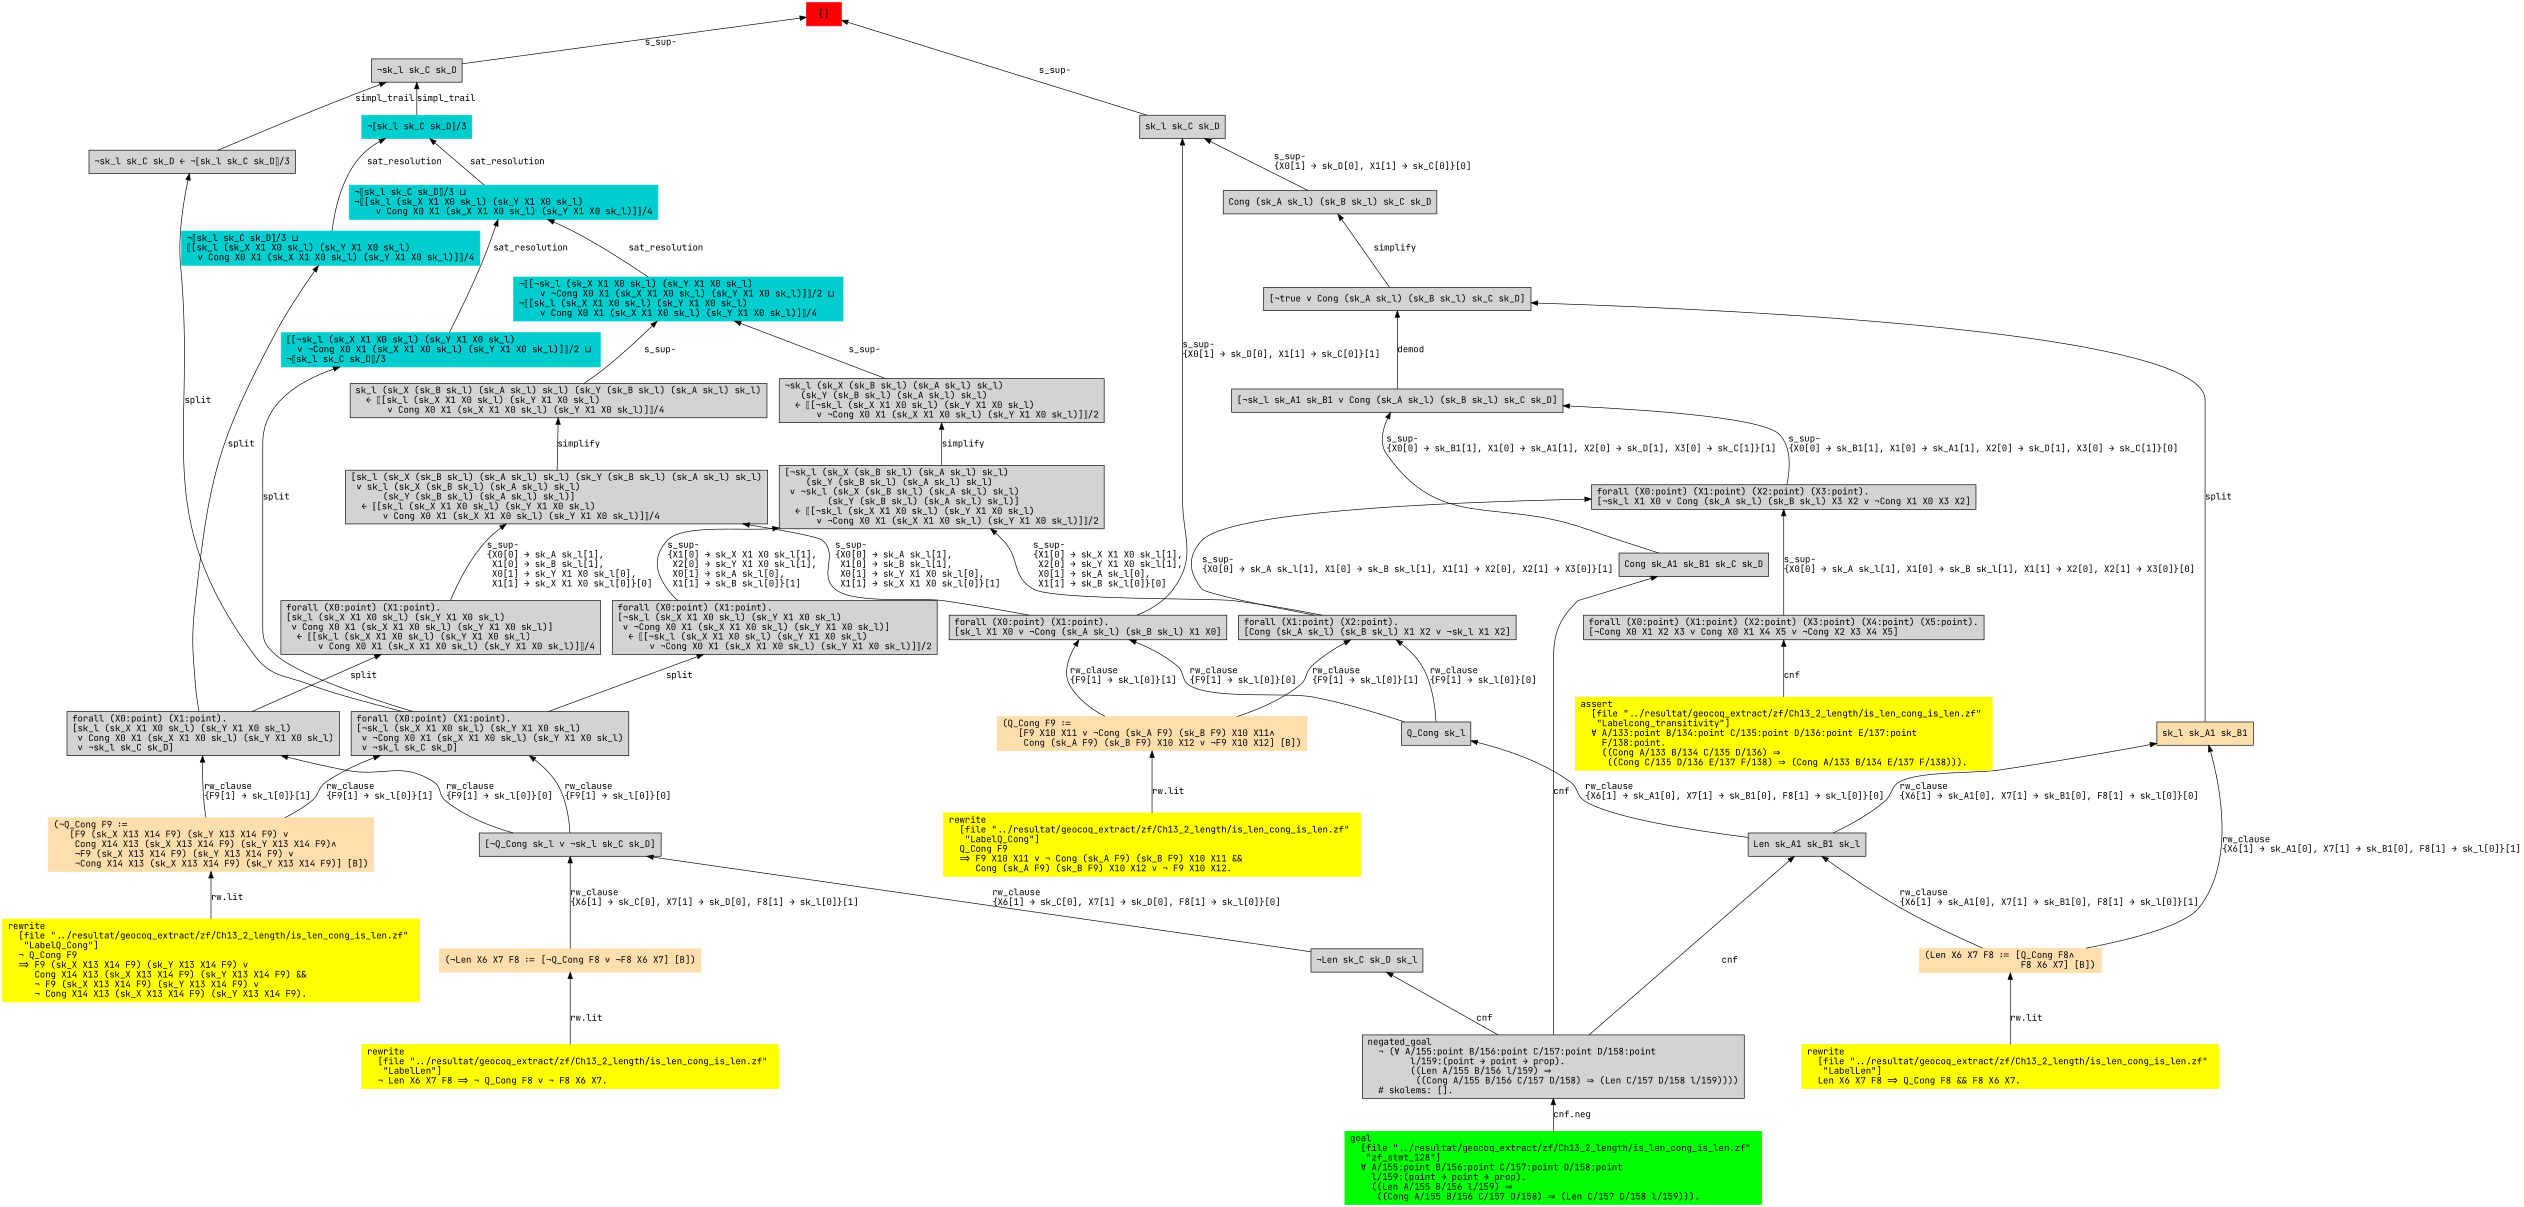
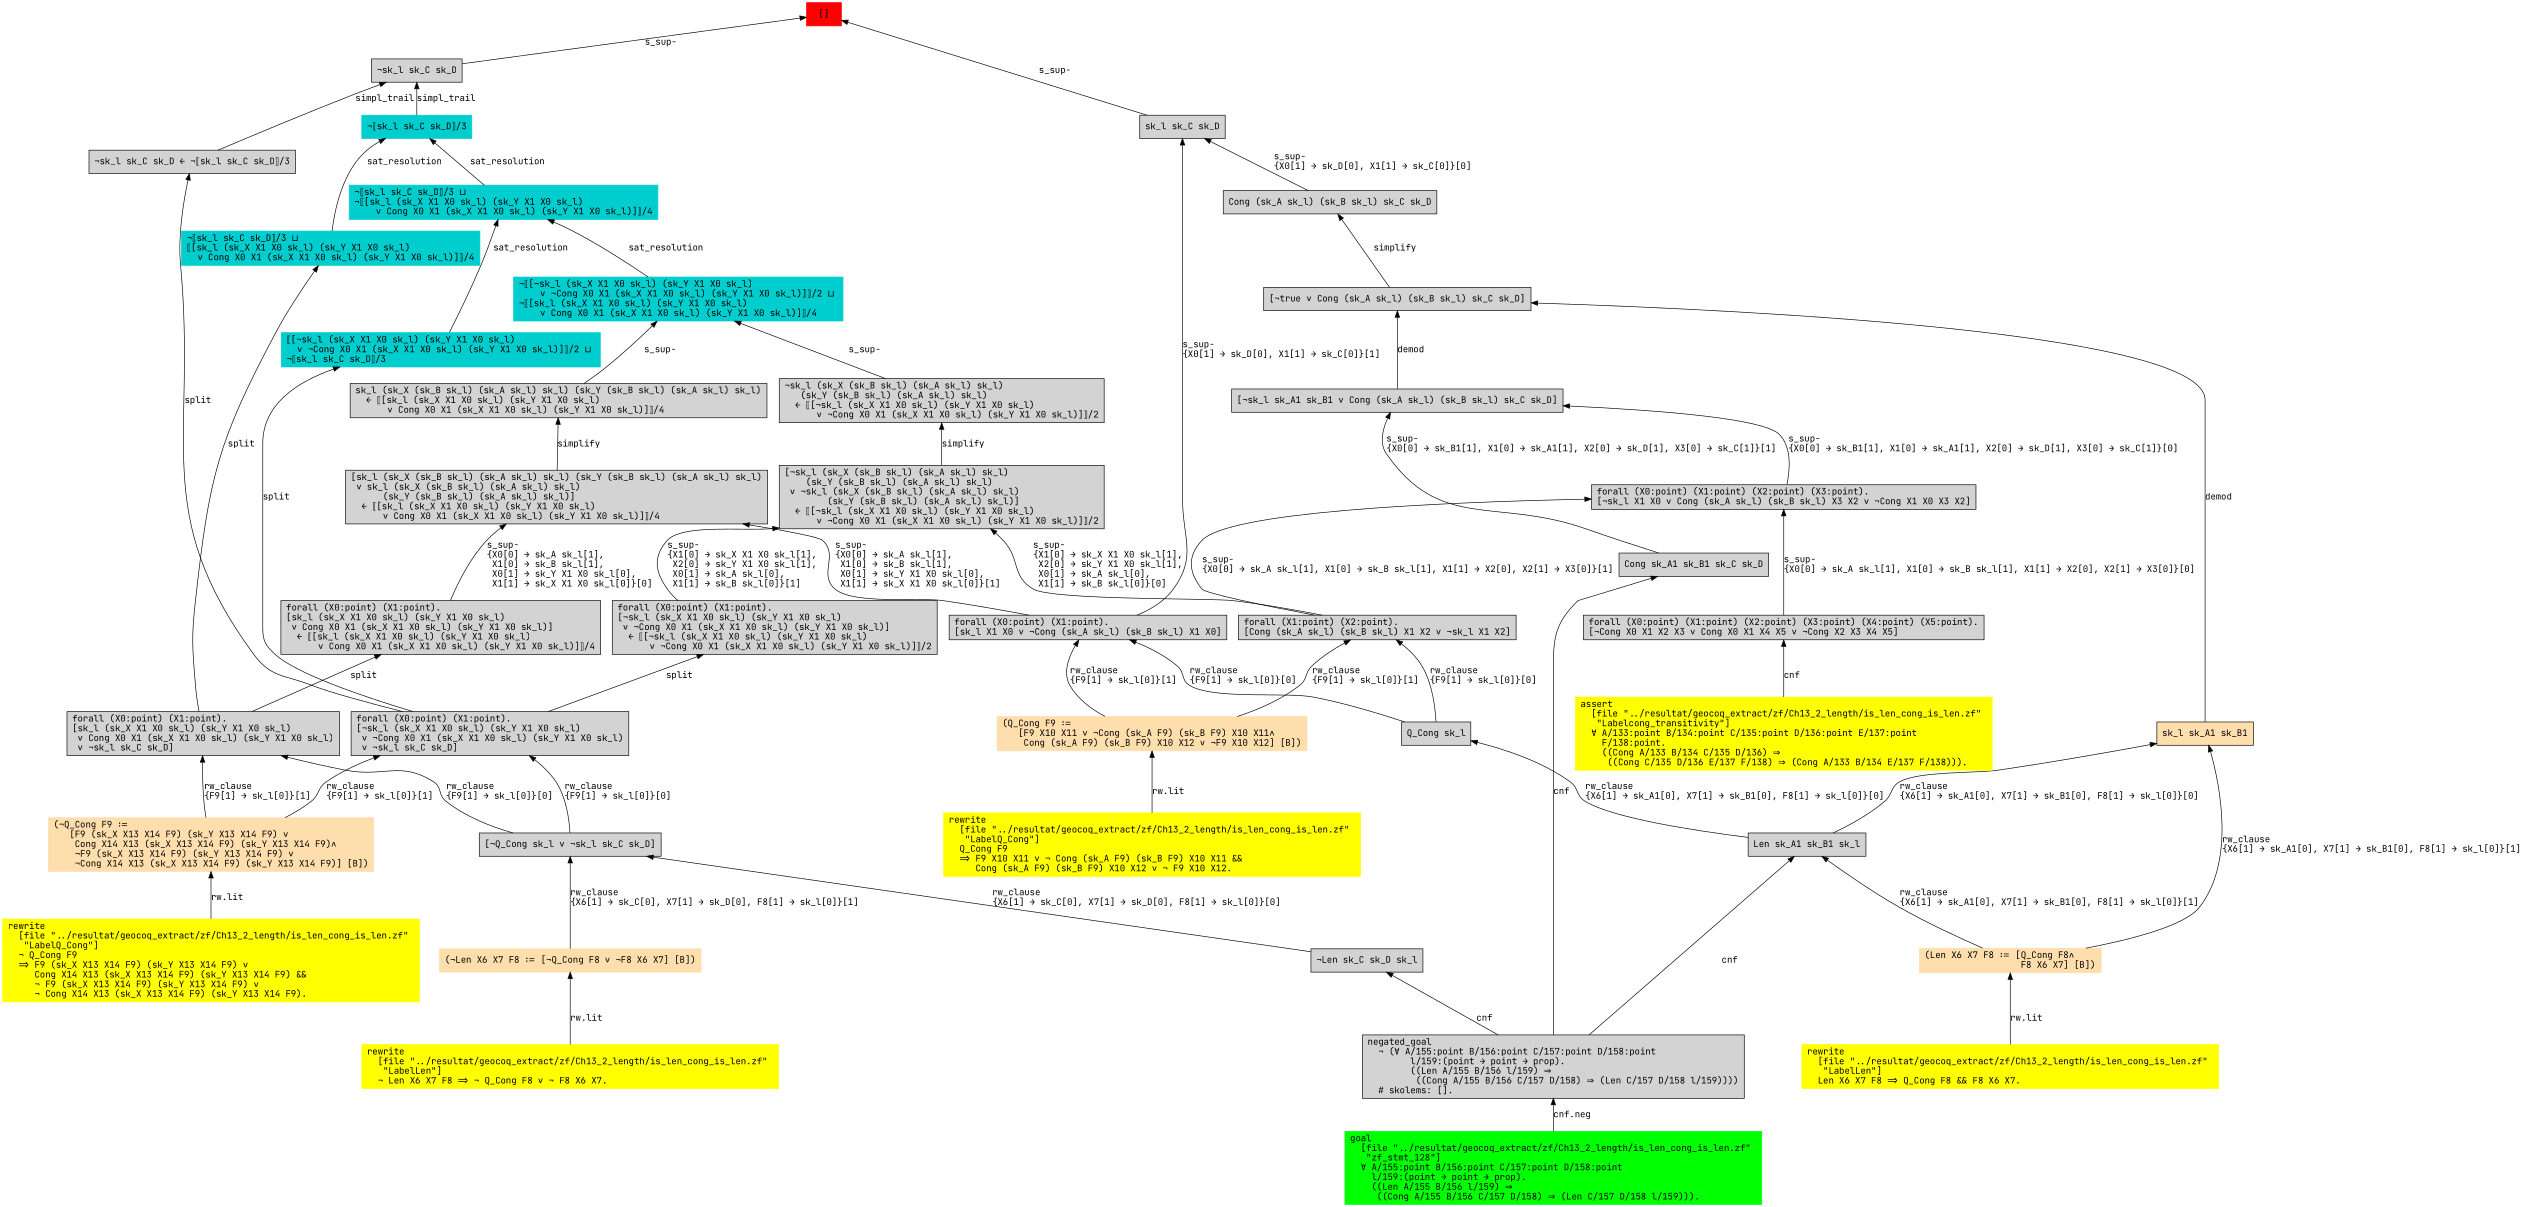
edge "sk_l sk_A1 sk_B1" -> "[¬true ∨ Cong (sk_A sk_l) (sk_B sk_l) sk_C sk_D]": label "split" -> "demod"
